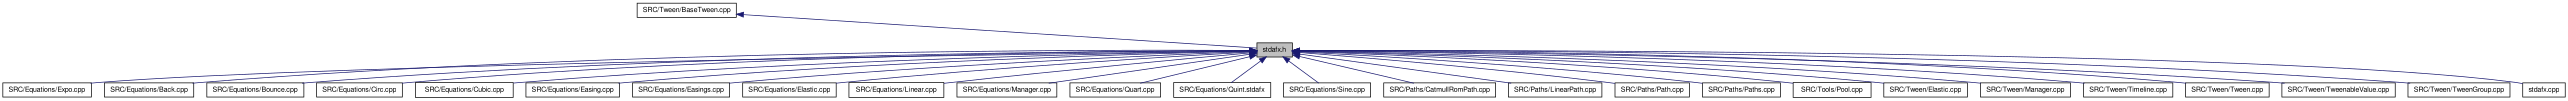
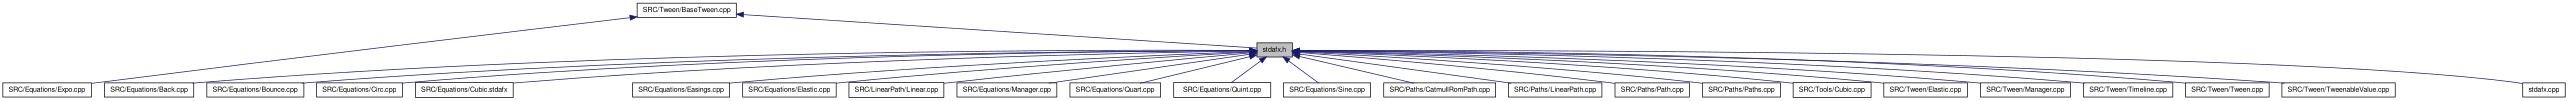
edge "SRC/Equations/Expo.cpp" -> "stdafx.h": now "SRC/Equations/Expo.cpp" -> "SRC/Tween/BaseTween.cpp"
node "SRC/Equations/Cubic.cpp": label "SRC/Equations/Cubic.cpp" -> "SRC/Equations/Cubic.stdafx"
node "SRC/Equations/Easing.cpp": removed
node "SRC/Equations/Linear.cpp": label "SRC/Equations/Linear.cpp" -> "SRC/LinearPath/Linear.cpp"
node "SRC/Equations/Quint.stdafx": label "SRC/Equations/Quint.stdafx" -> "SRC/Equations/Quint.cpp"
node "SRC/Tools/Pool.cpp": label "SRC/Tools/Pool.cpp" -> "SRC/Tools/Cubic.cpp"
node "SRC/Tween/TweenGroup.cpp": removed
